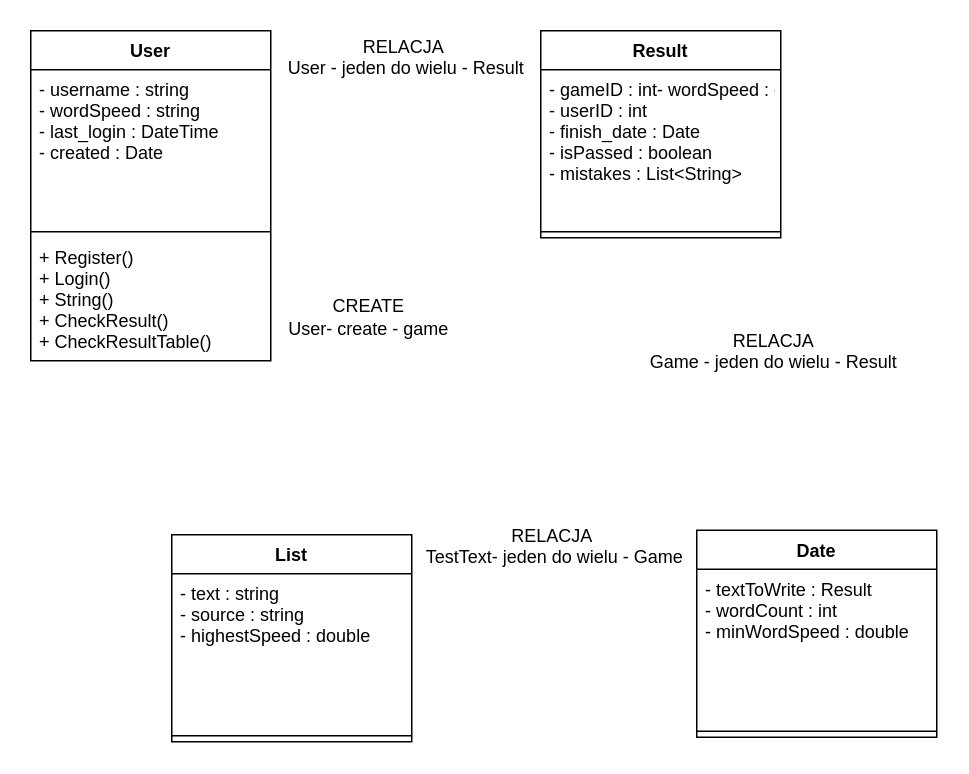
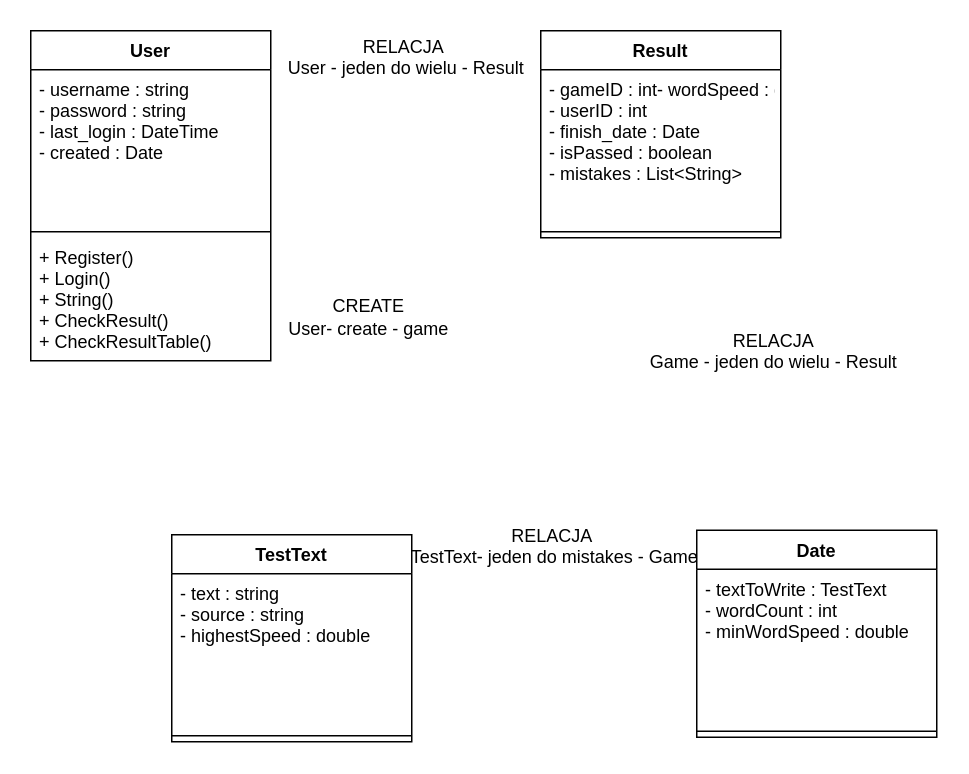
node "- username : string - wordSpeed : string - last_login : DateTime - created : Date": label "- username : string - wordSpeed : string - last_login : DateTime - created : Date" -> "- username : string - password : string - last_login : DateTime - created : Date"
node "List": label "List" -> "TestText"
node "RELACJA TestText- jeden do wielu - Game": label "RELACJA TestText- jeden do wielu - Game" -> "RELACJA TestText- jeden do mistakes - Game"
node "- textToWrite : Result - wordCount : int - minWordSpeed : double": label "- textToWrite : Result - wordCount : int - minWordSpeed : double" -> "- textToWrite : TestText - wordCount : int - minWordSpeed : double"
